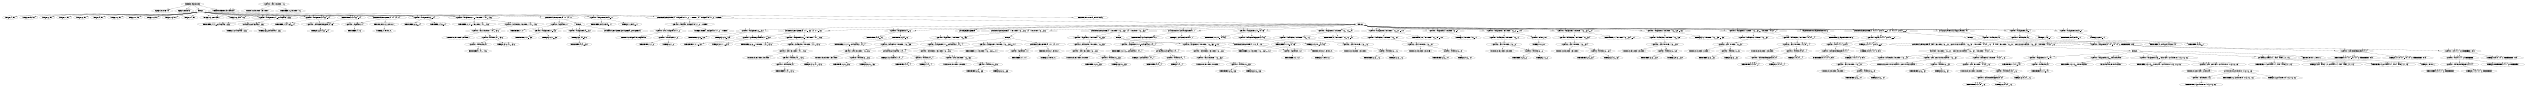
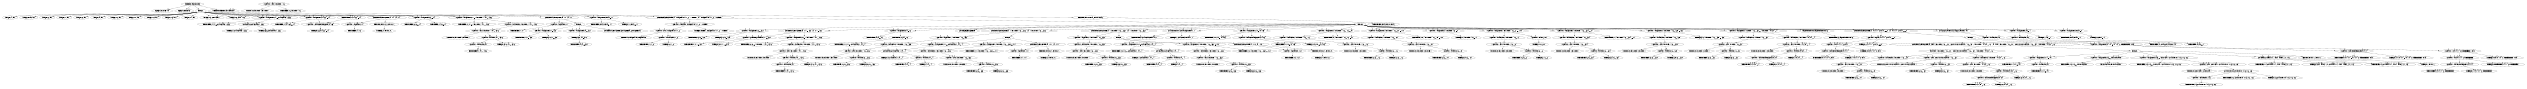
node "(IDENTIFIER,result,return result;)": added
